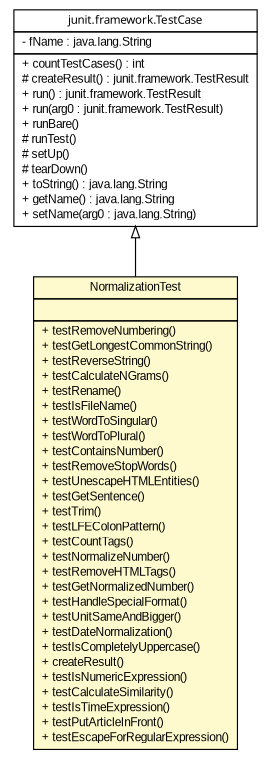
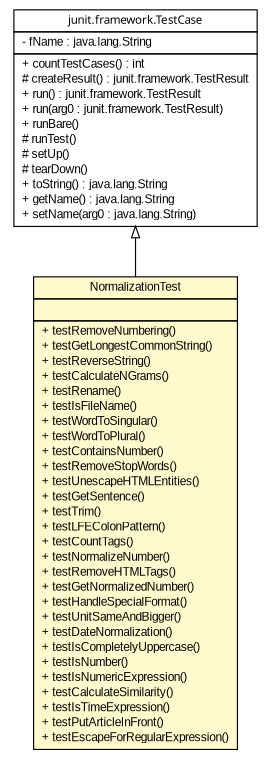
node "NormalizationTest": text "+ createResult()" -> "+ testIsNumber()"
